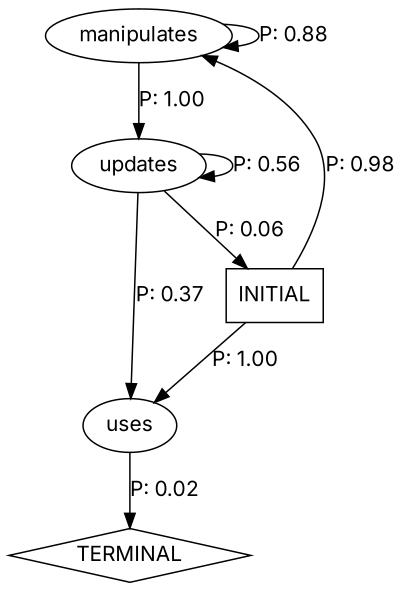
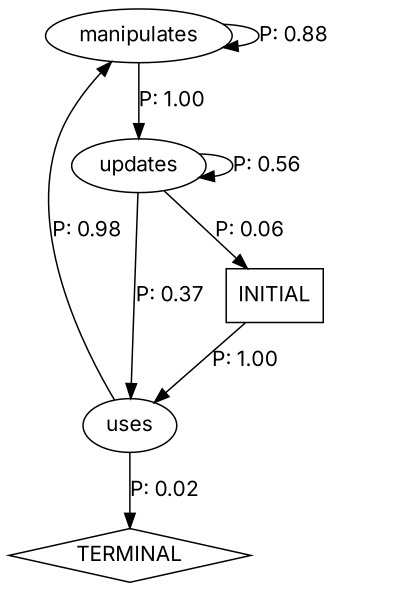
edge "INITIAL" -> "manipulates": now "uses" -> "manipulates"
